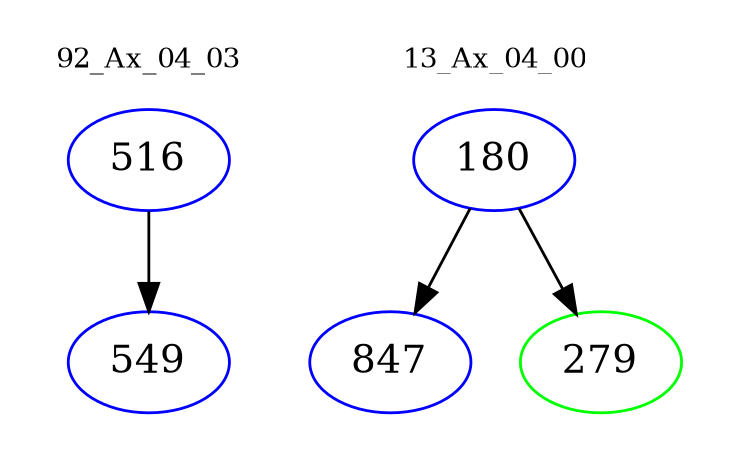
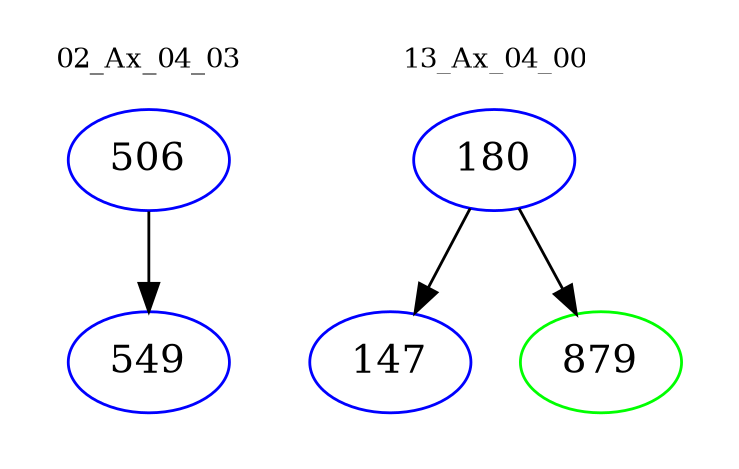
cluster "92_Ax_04_03": label "92_Ax_04_03" -> "02_Ax_04_03"
node "516": label "516" -> "506"
node "847": label "847" -> "147"
node "279": label "279" -> "879"
